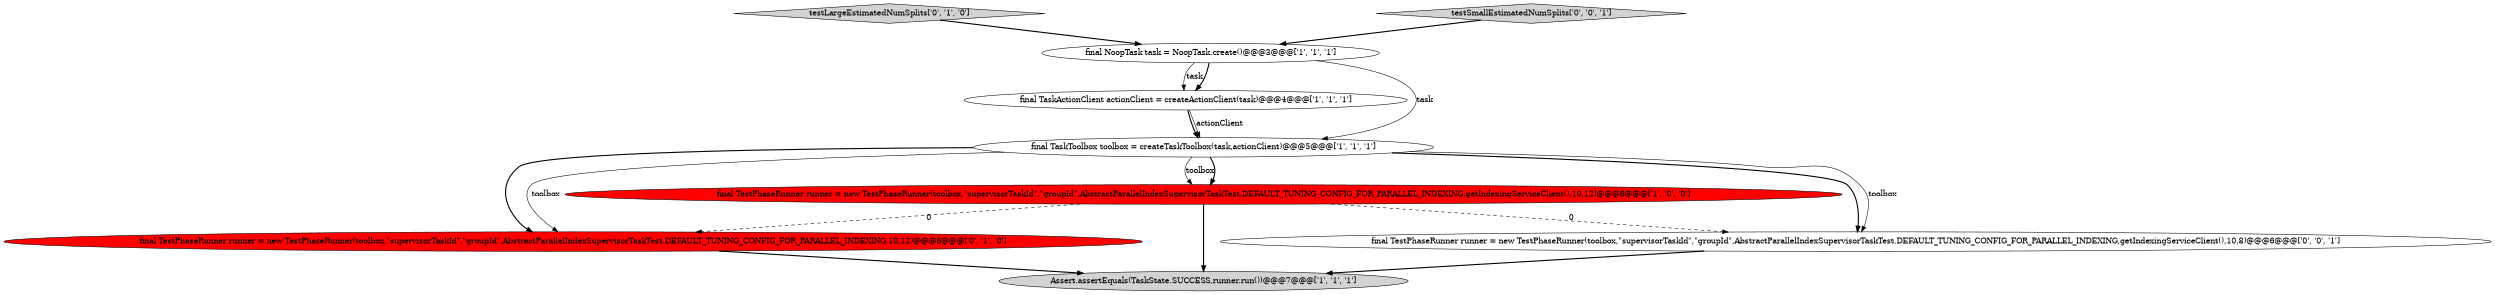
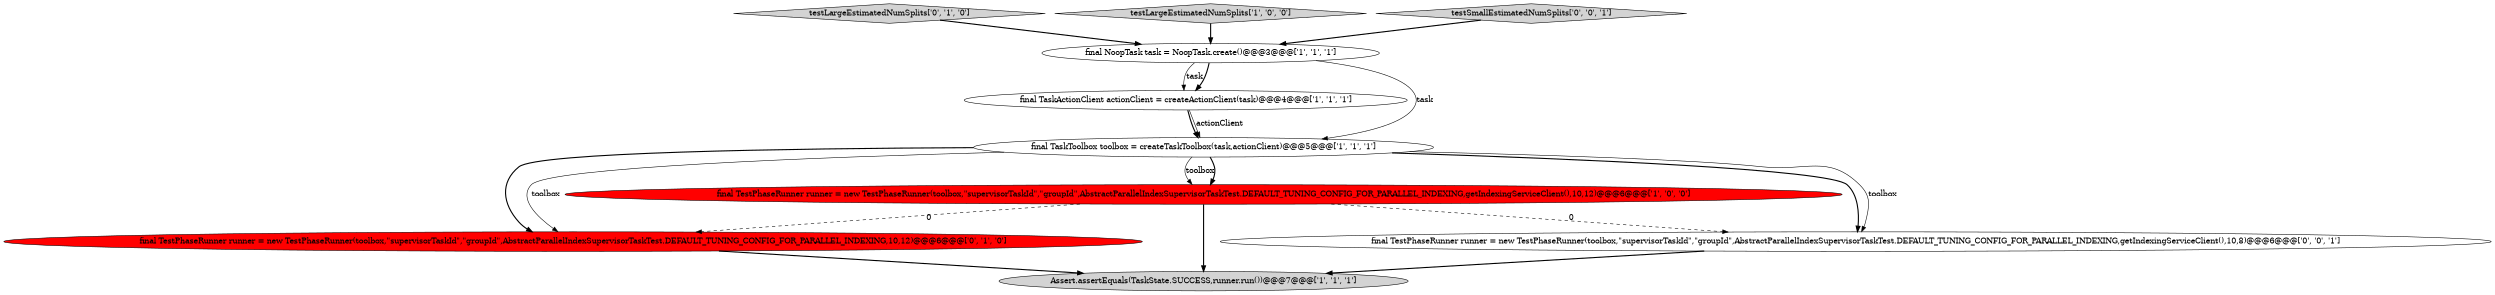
node "testLargeEstimatedNumSplits['1', '0', '0']": added
